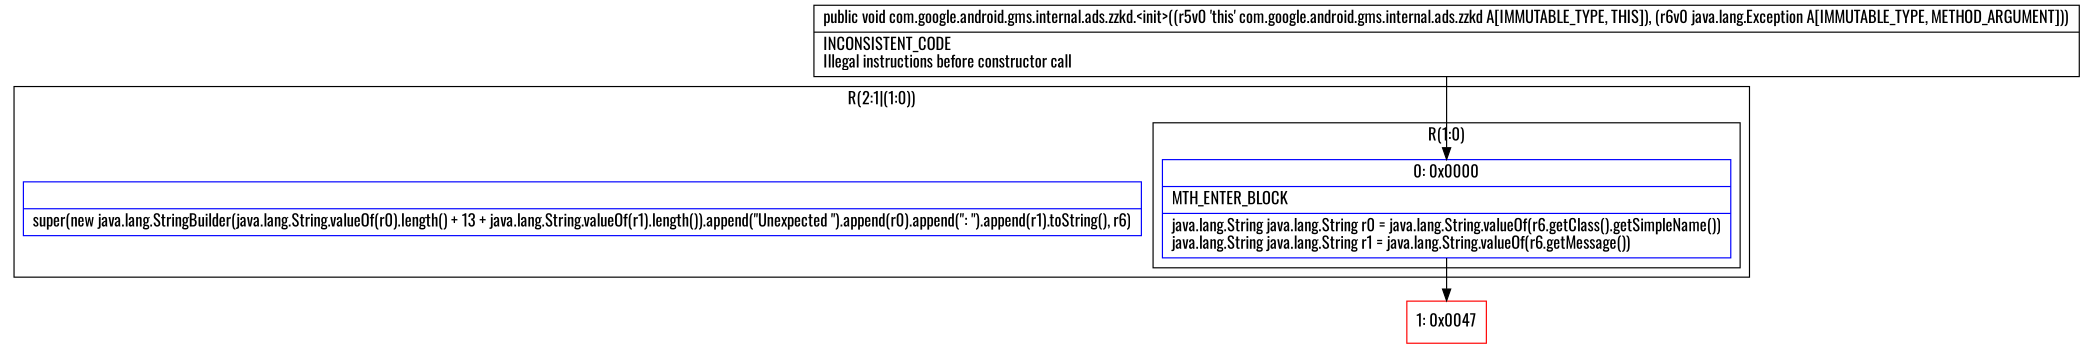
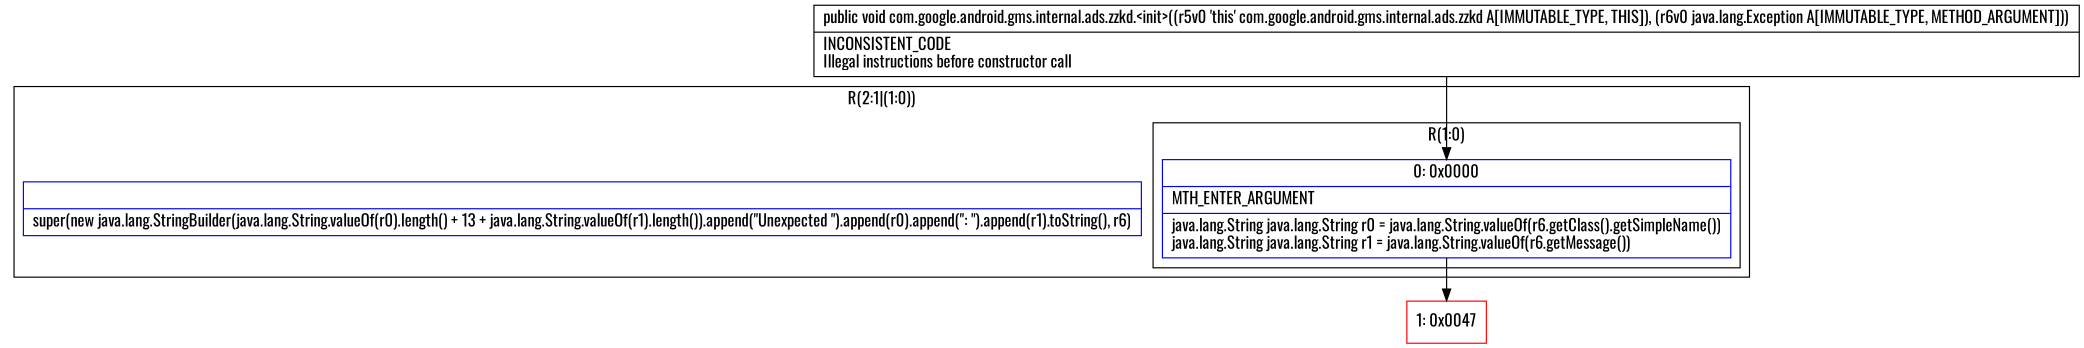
node "0: 0x0000": text "MTH_ENTER_BLOCK" -> "MTH_ENTER_ARGUMENT"
